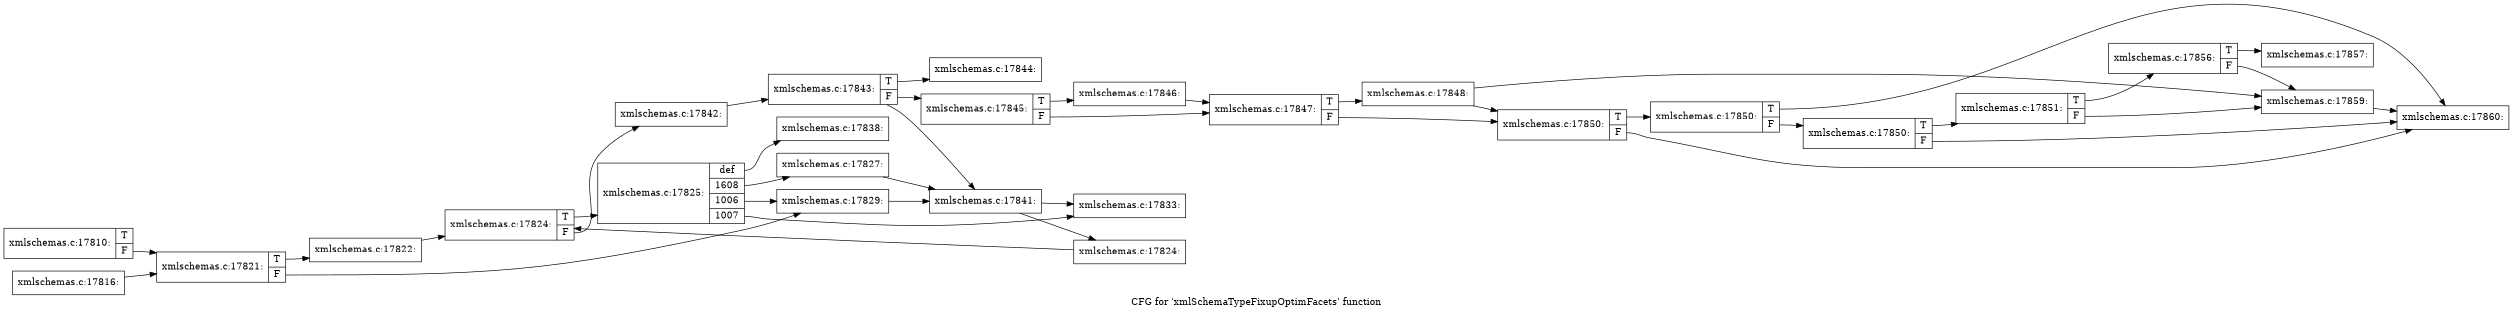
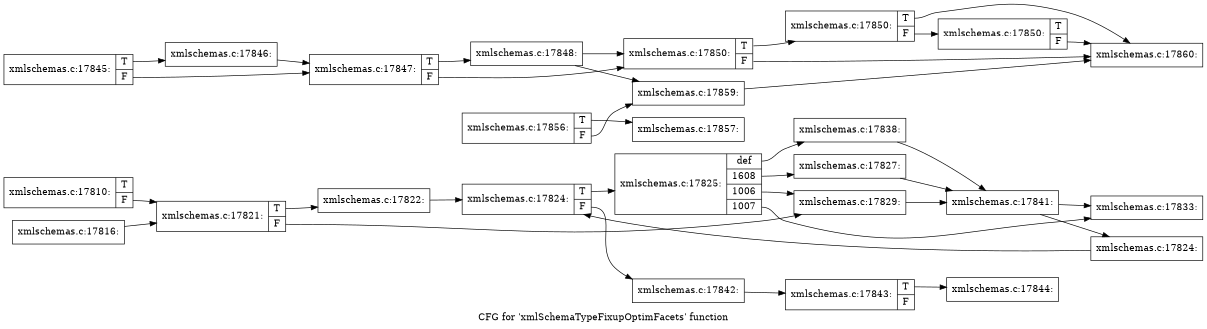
edge "xmlschemas.c:17843:" -> "xmlschemas.c:17845:": removed
node "xmlschemas.c:17851:": removed
edge "xmlschemas.c:17843:" -> "xmlschemas.c:17841:": now "xmlschemas.c:17838:" -> "xmlschemas.c:17841:"
